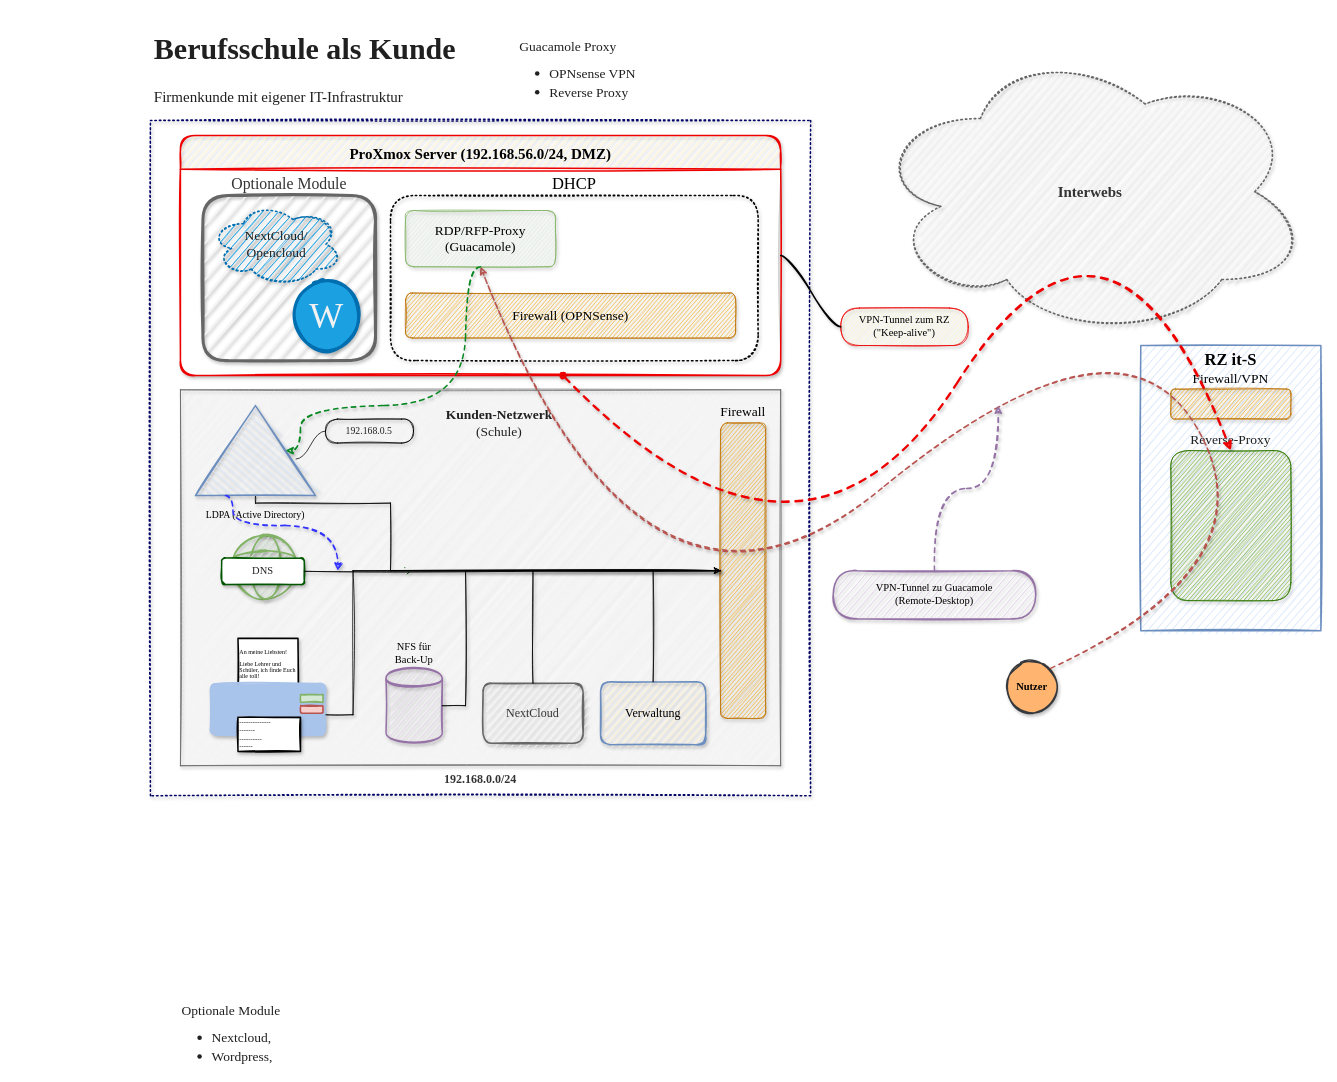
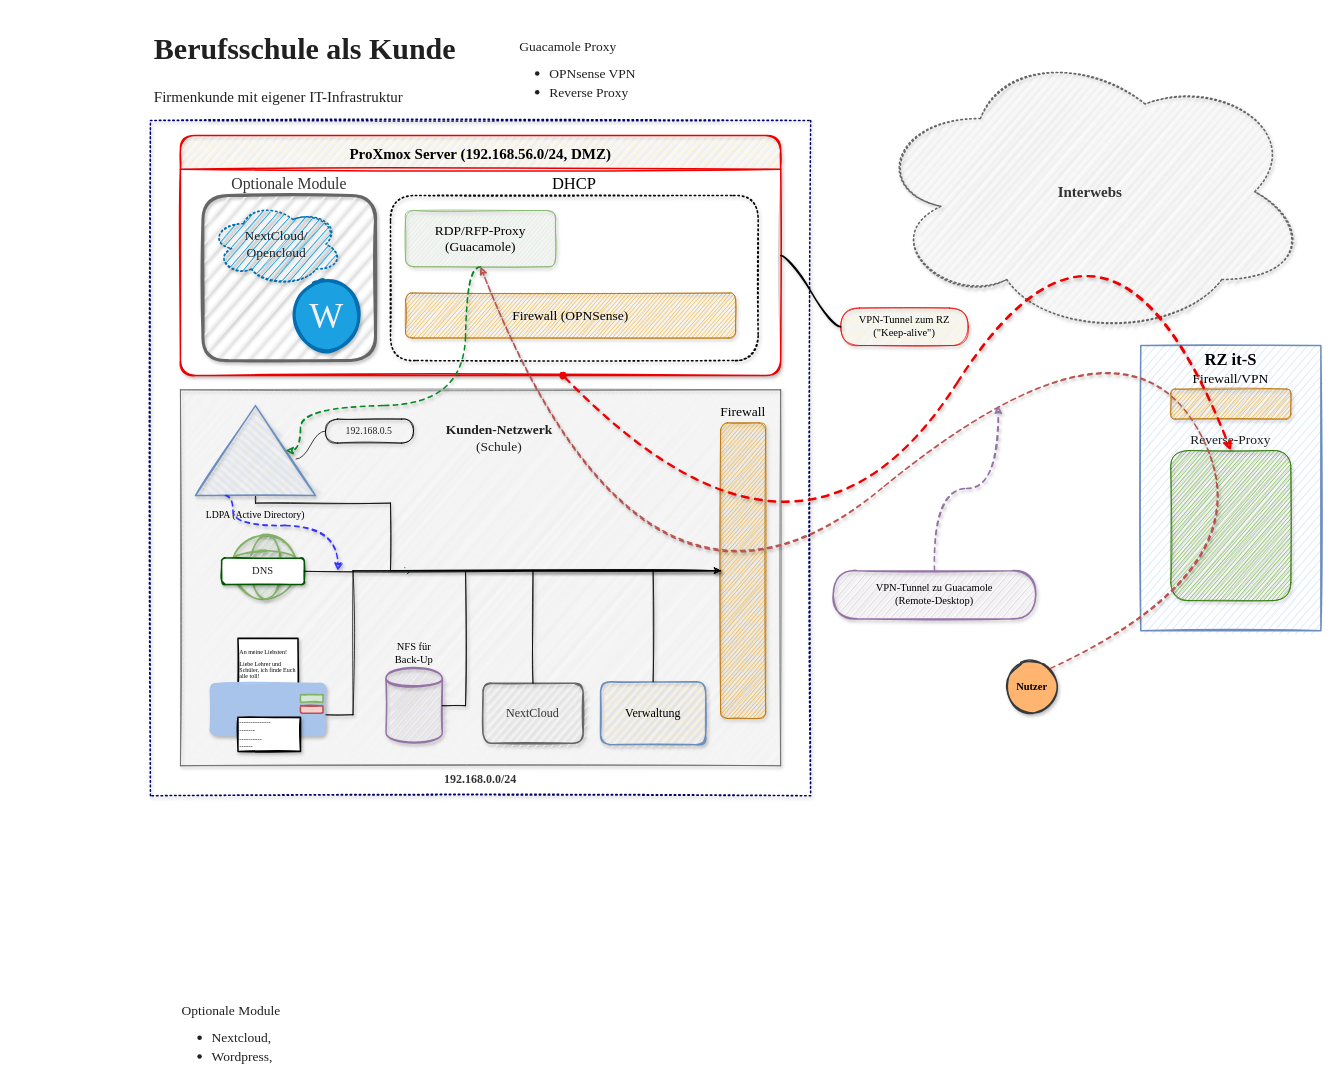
node "Kunden-Netzwerk(Schule)": moved (499, 423) -> (499, 438)
